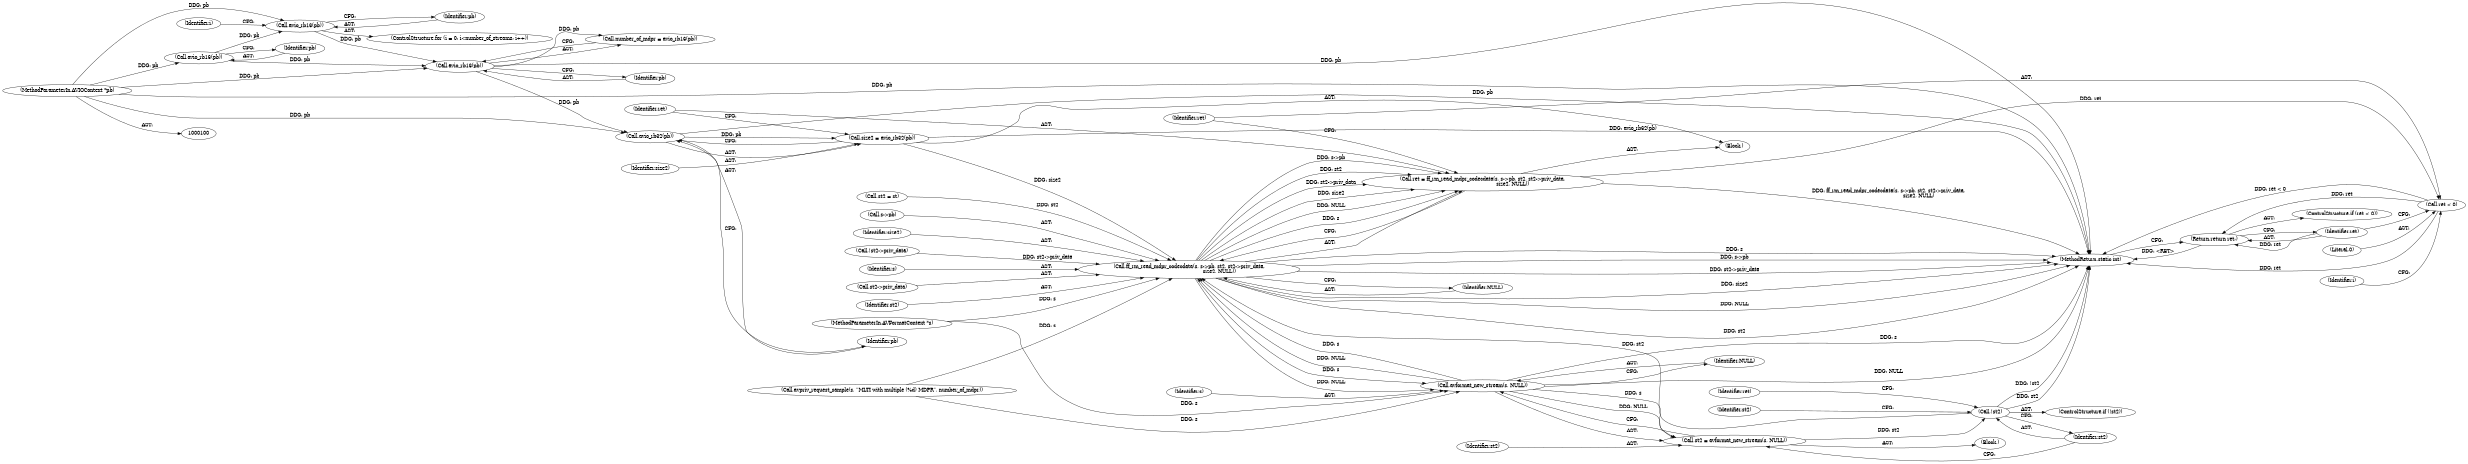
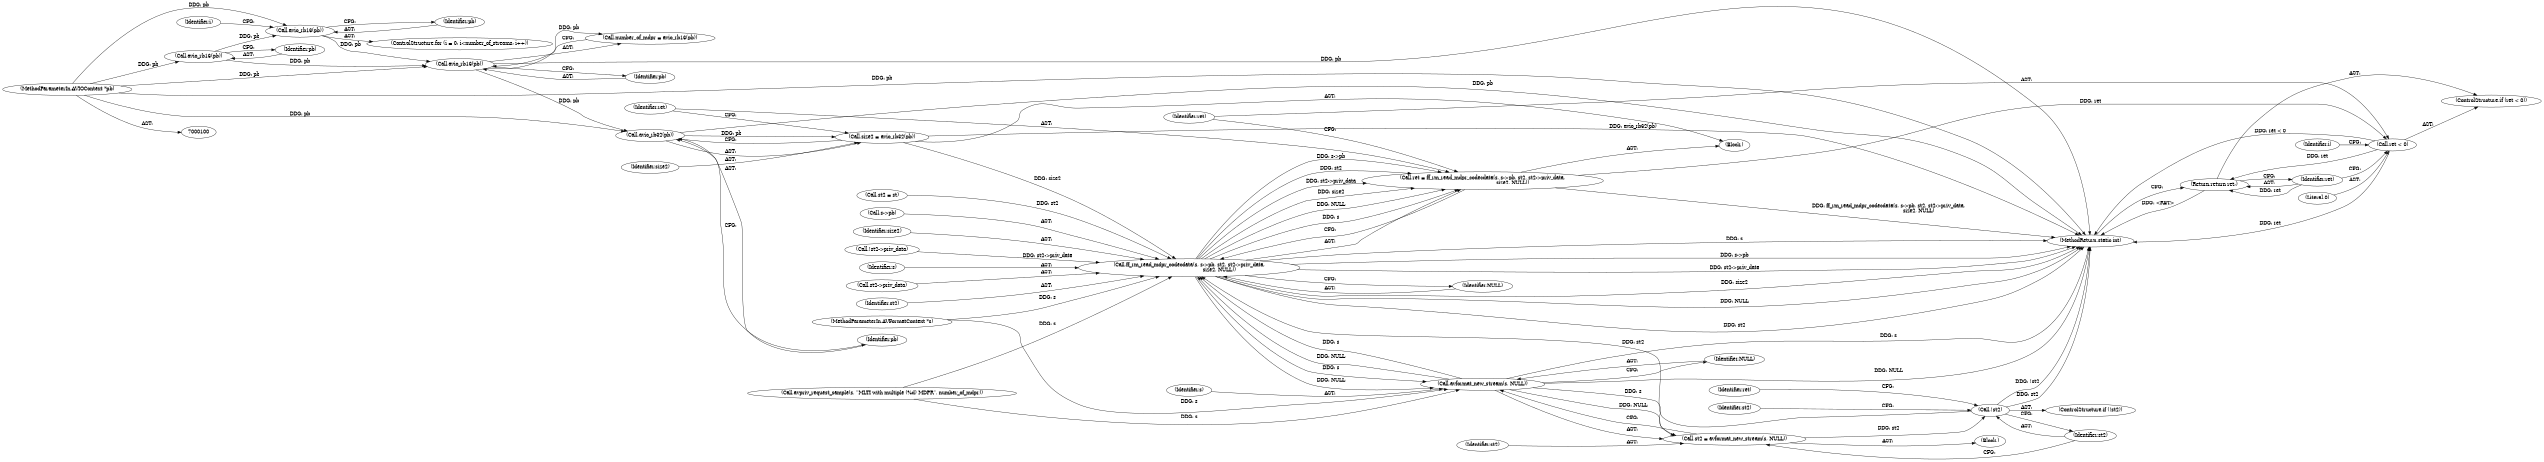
edge "(Call,ret < 0)" -> "(ControlStructure,if (ret < 0))": added, label "AST:"
node "1000100": label "1000100" -> "7000100"
